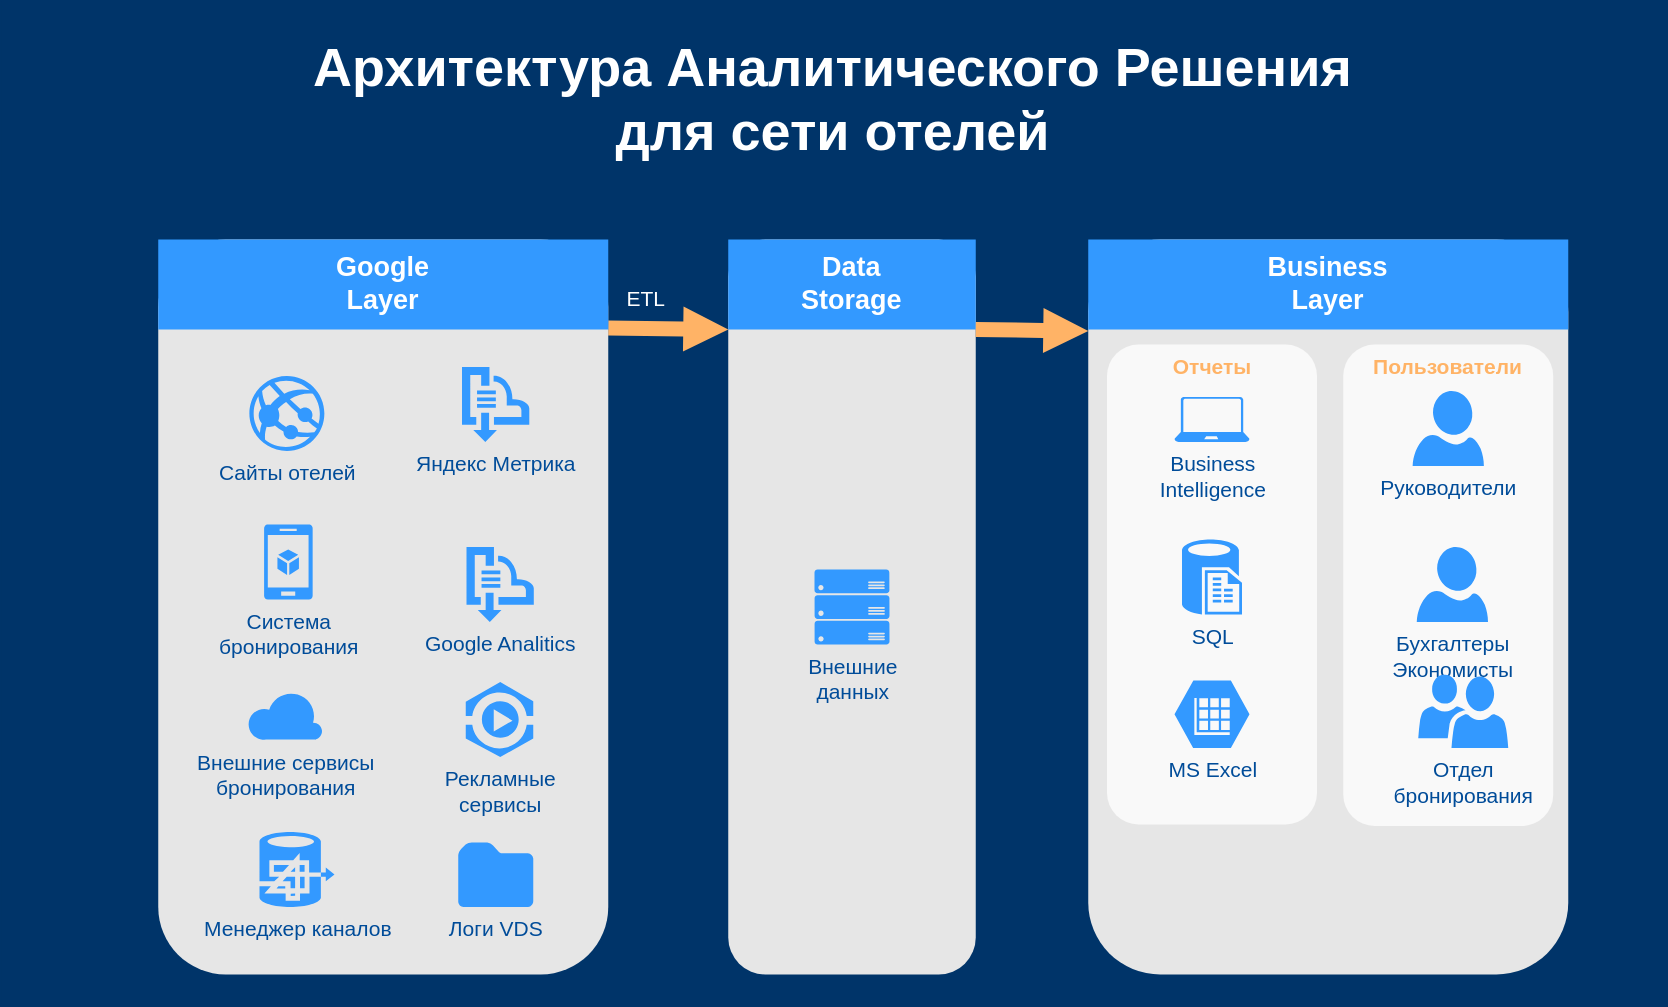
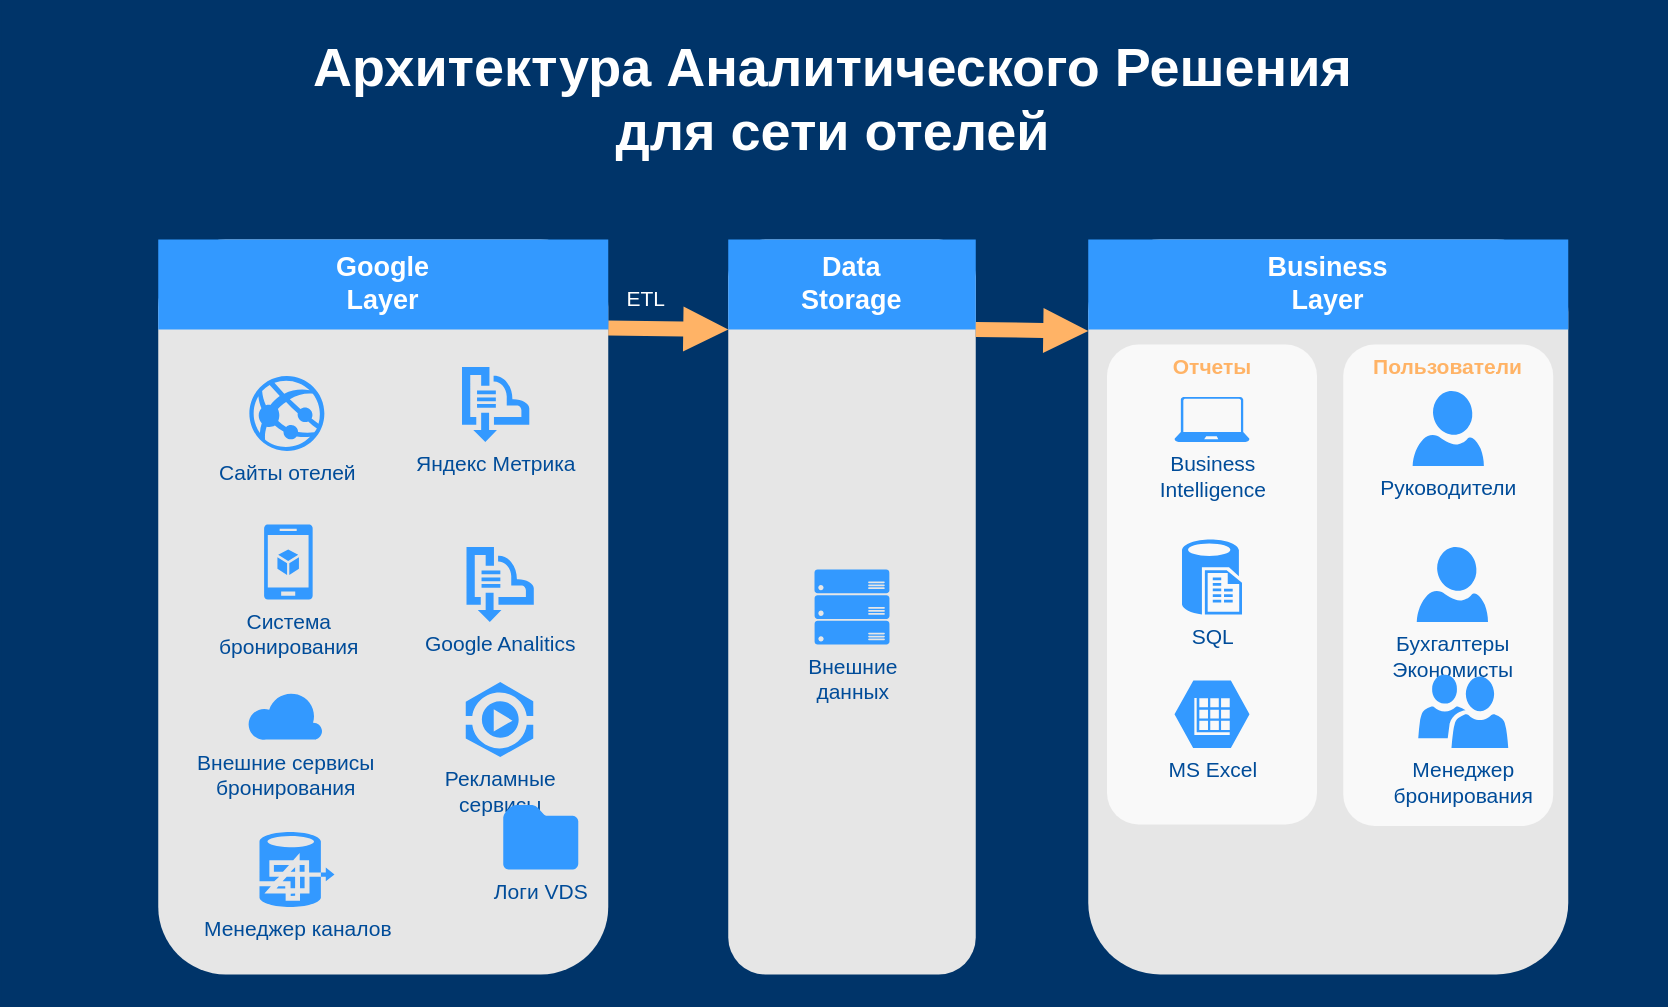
node "Отделбронирования": label "Отделбронирования" -> "Менеджербронирования"
node "Логи VDS": moved (496, 875) -> (541, 837)
